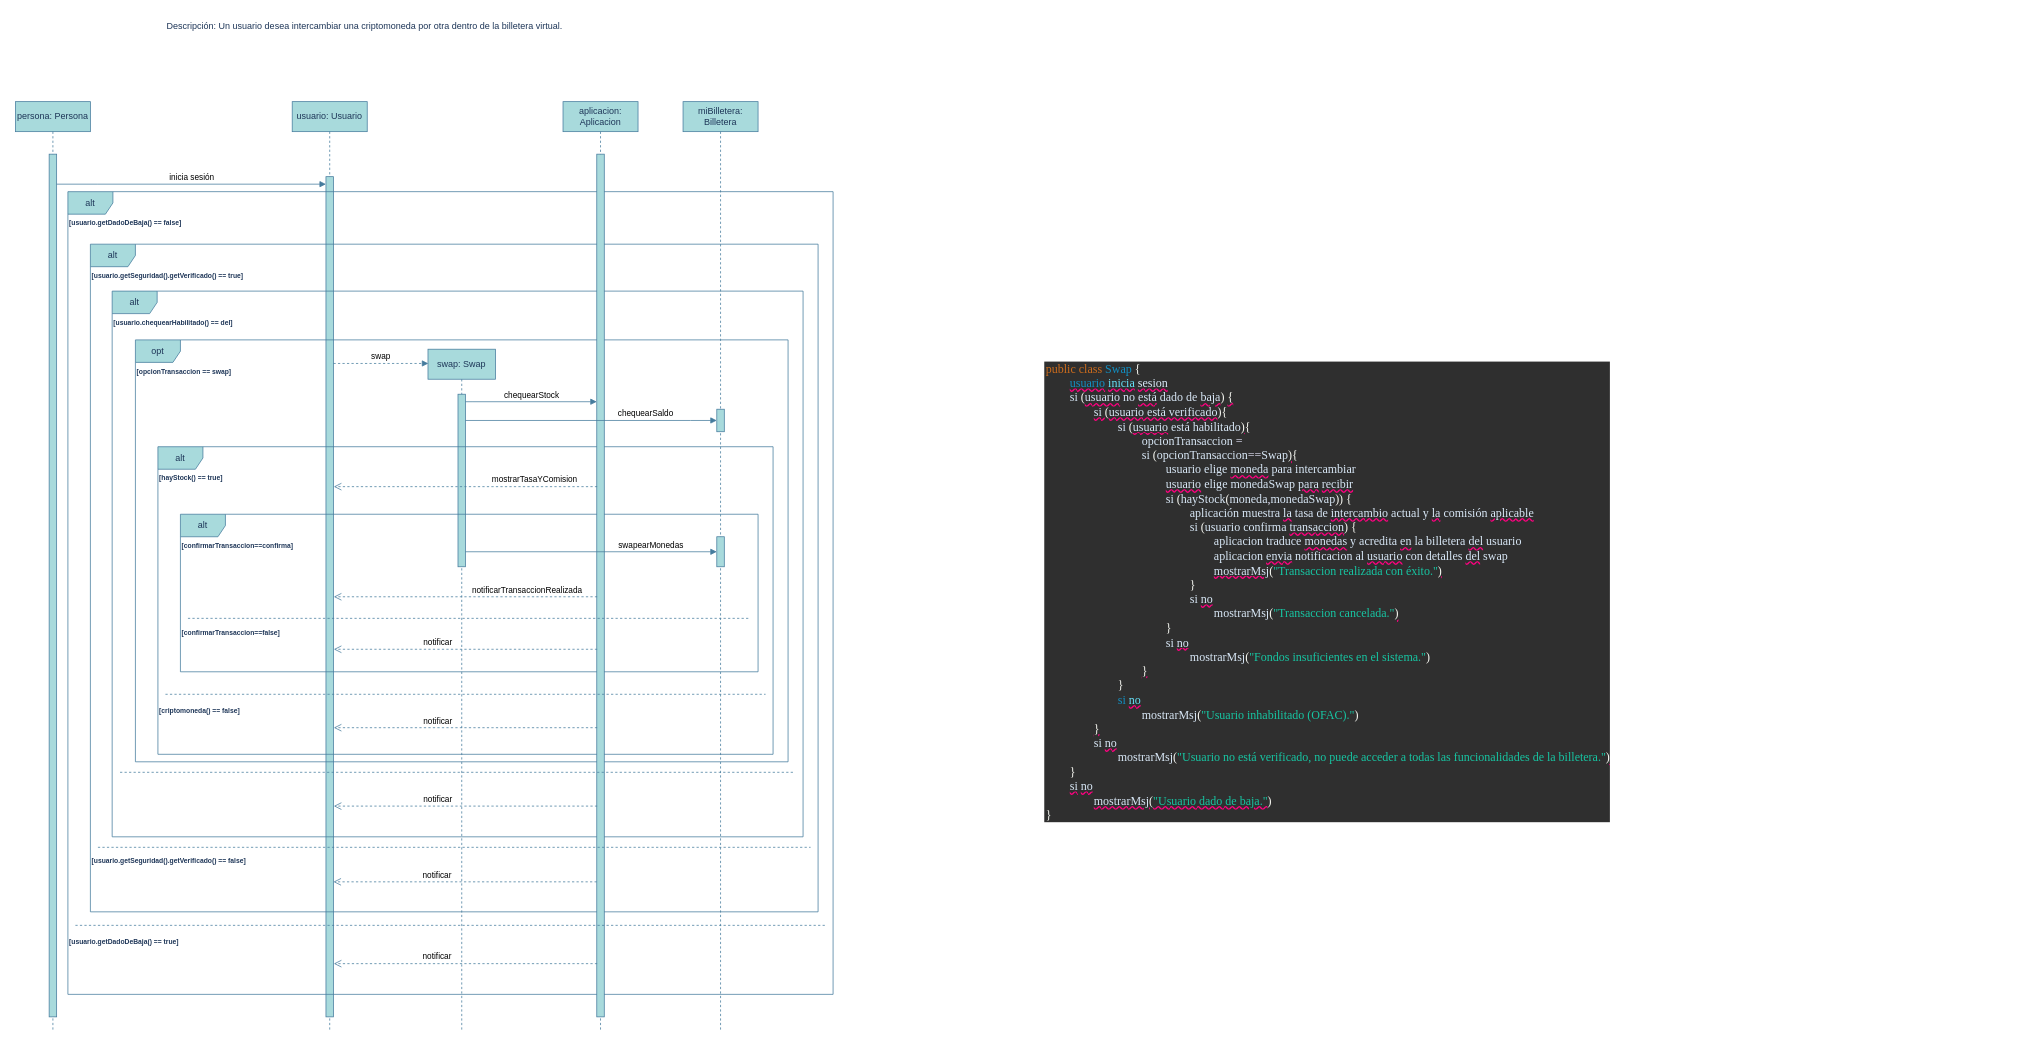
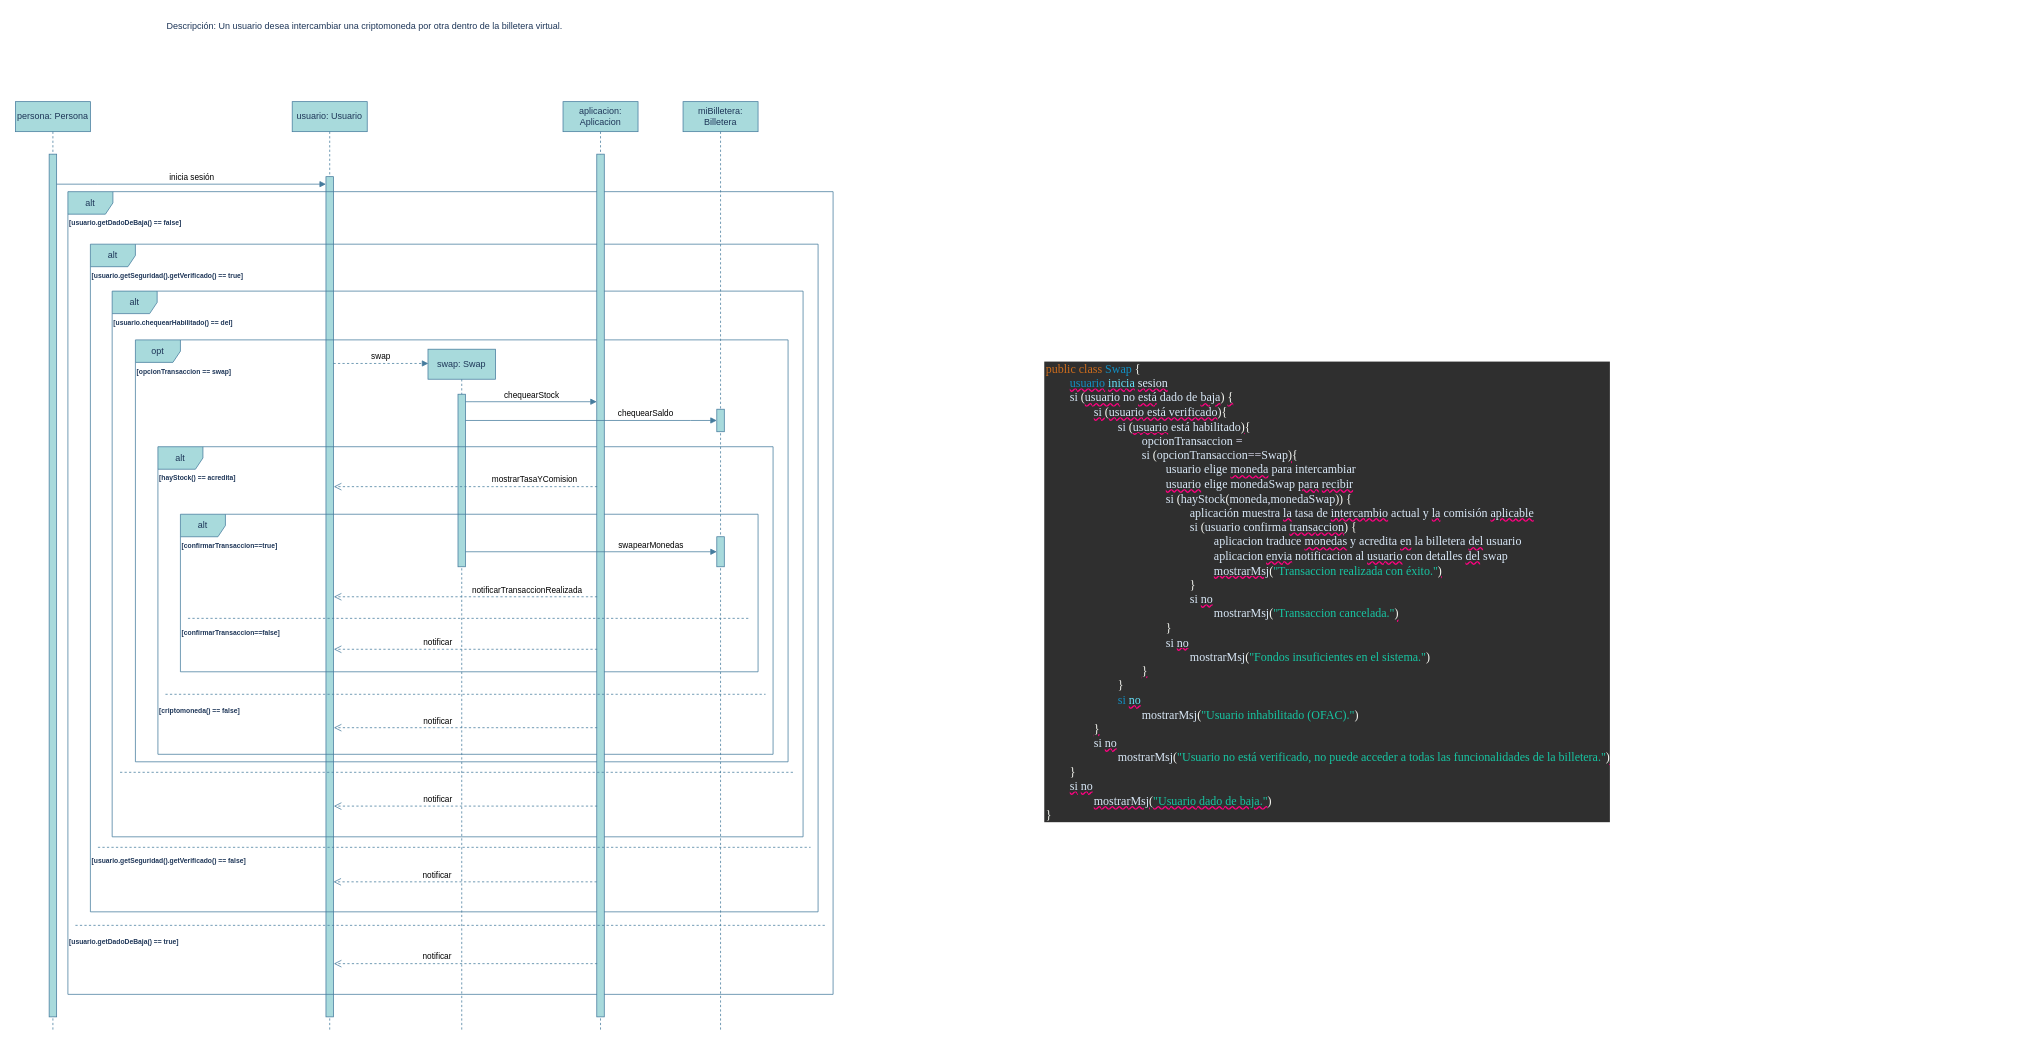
node "[hayStock() == true]": label "[hayStock() == true]" -> "[hayStock() == acredita]"
node "[confirmarTransaccion==confirma]": label "[confirmarTransaccion==confirma]" -> "[confirmarTransaccion==true]"
